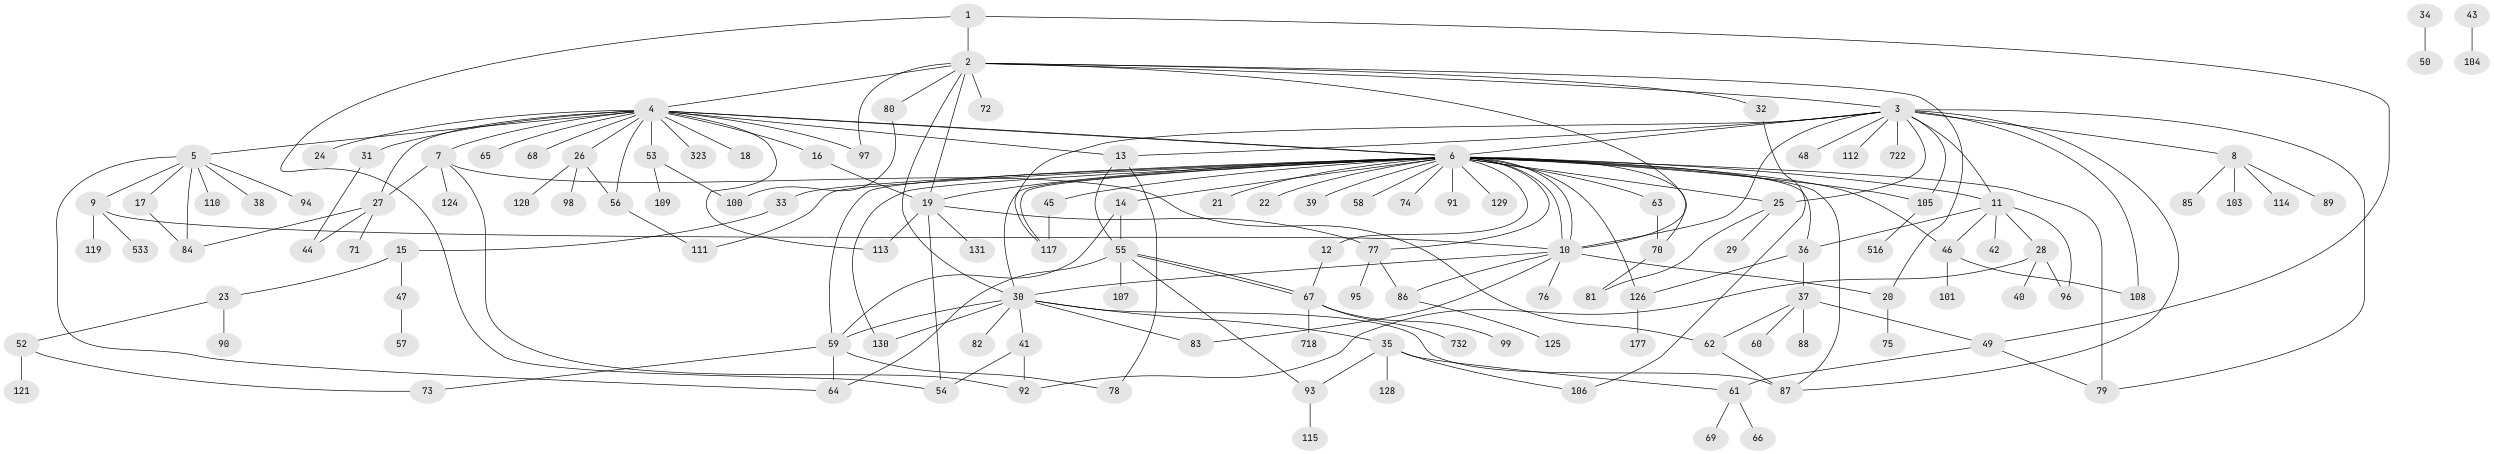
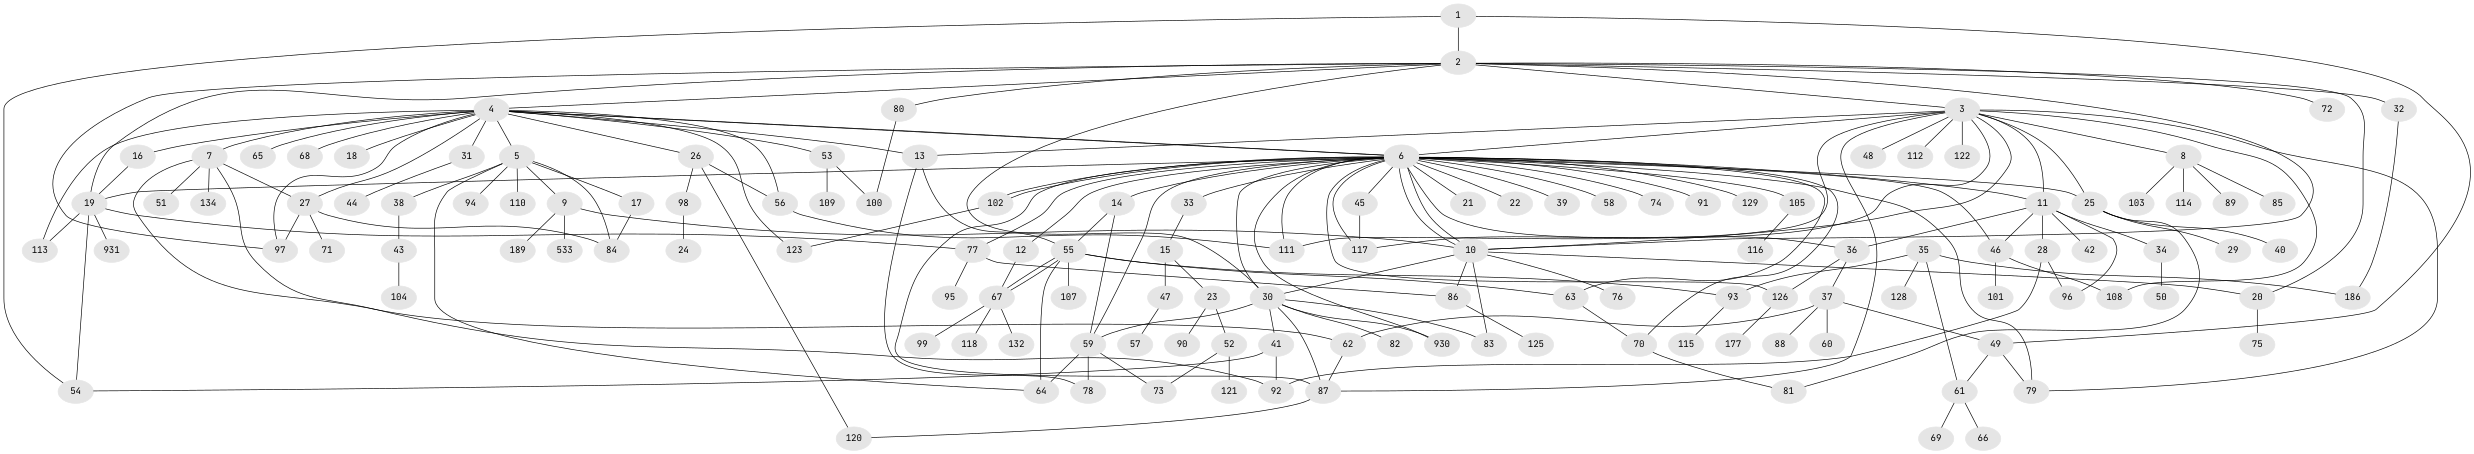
edge "4" -- "24": now "98" -- "24"
edge "3" -- "105": now "3" -- "111"
node "323": label "323" -> "123"
node "722": label "722" -> "122"
node "51": added
node "124": label "124" -> "134"
node "102": added
edge "38" -- "43": added
edge "27" -- "44": now "27" -- "97"
edge "11" -- "34": added
node "119": label "119" -> "189"
node "131": label "131" -> "931"
node "516": label "516" -> "116"
edge "28" -- "40": now "25" -- "40"
edge "55" -- "63": added
edge "30" -- "35": removed
node "130": label "130" -> "930"
node "718": label "718" -> "118"
node "732": label "732" -> "132"
node "106": label "106" -> "186"
edge "87" -- "120": added
